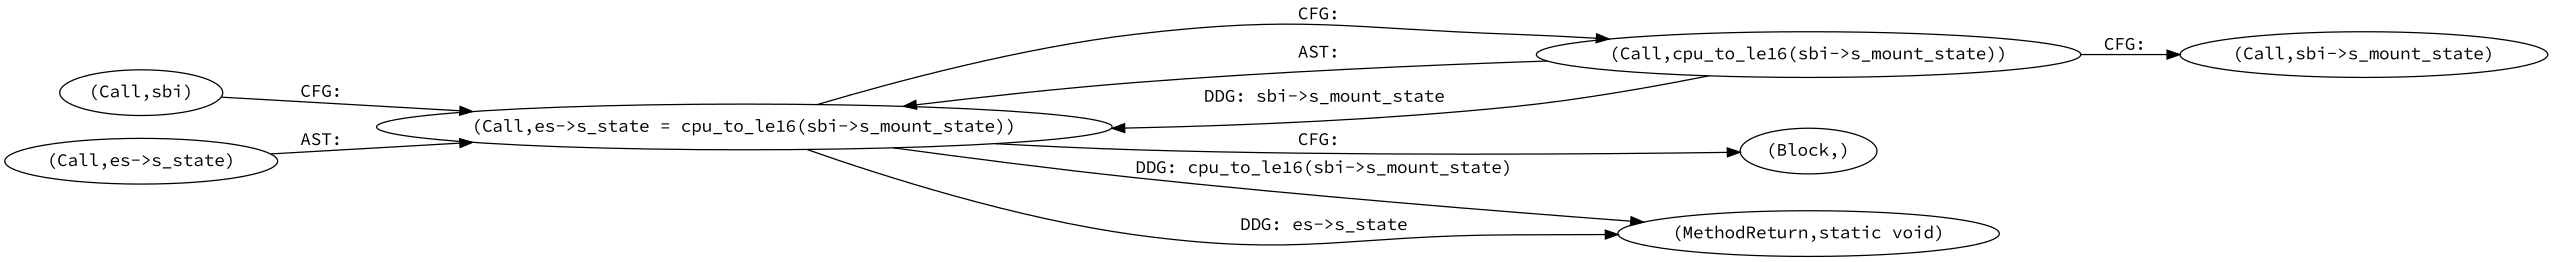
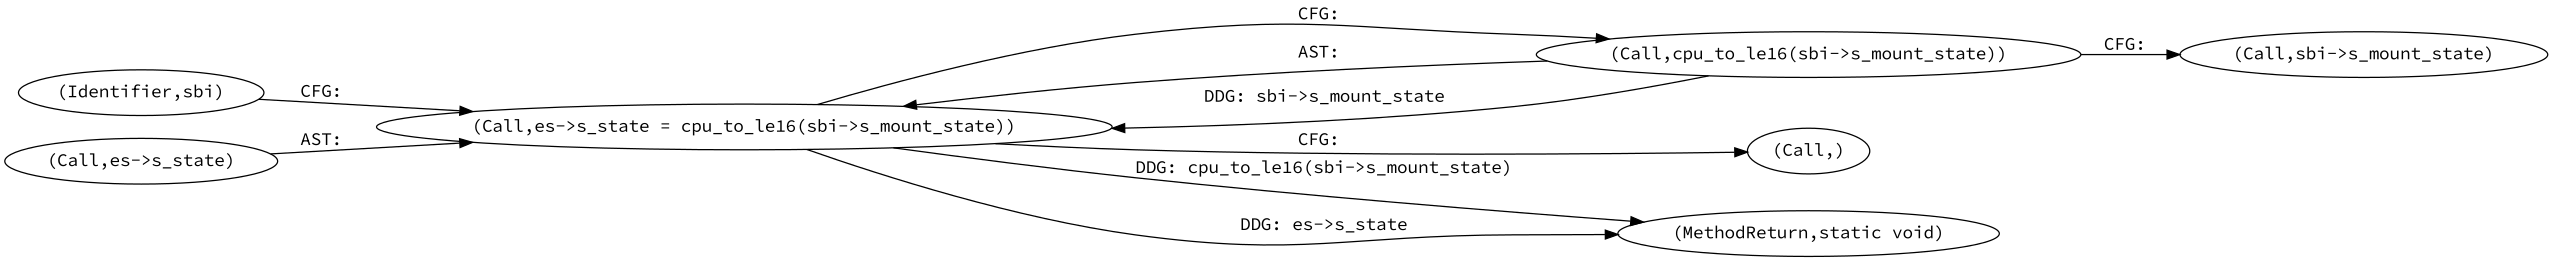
node "(Call,sbi)": label "(Call,sbi)" -> "(Identifier,sbi)"
node "(Block,)": label "(Block,)" -> "(Call,)"
